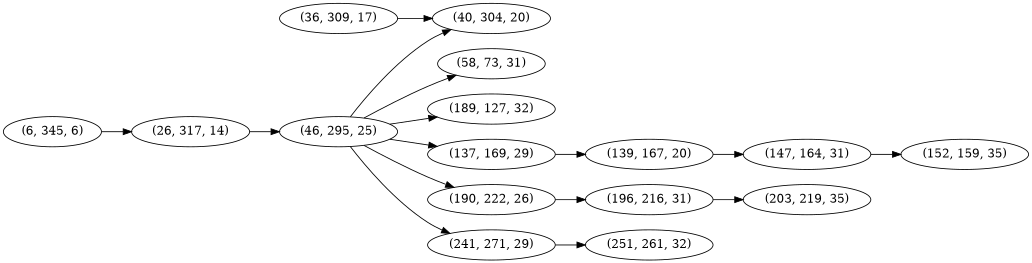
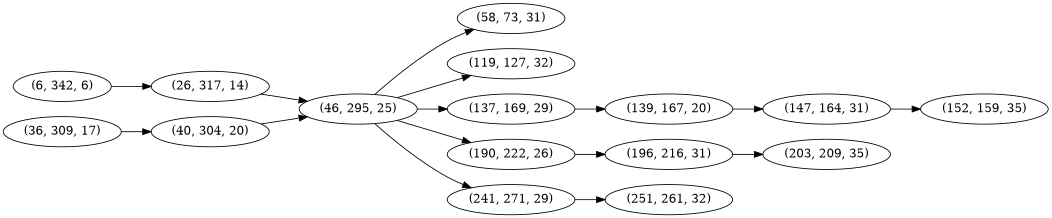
edge "(46, 295, 25)" -> "(40, 304, 20)": reversed
node "(189, 127, 32)": label "(189, 127, 32)" -> "(119, 127, 32)"
node "(6, 345, 6)": label "(6, 345, 6)" -> "(6, 342, 6)"
node "(203, 219, 35)": label "(203, 219, 35)" -> "(203, 209, 35)"
